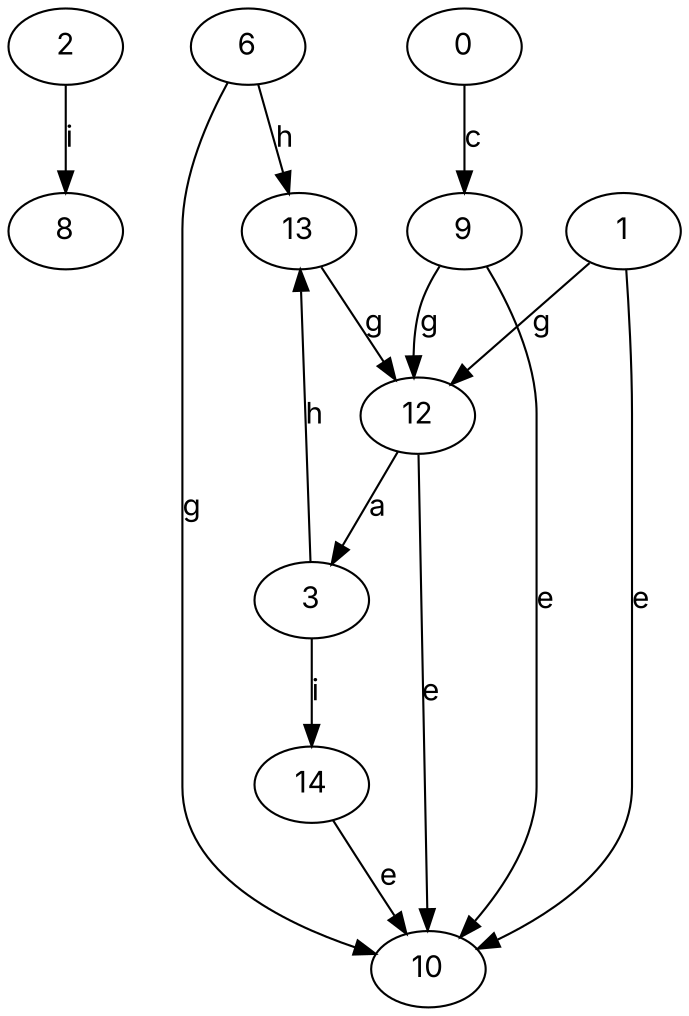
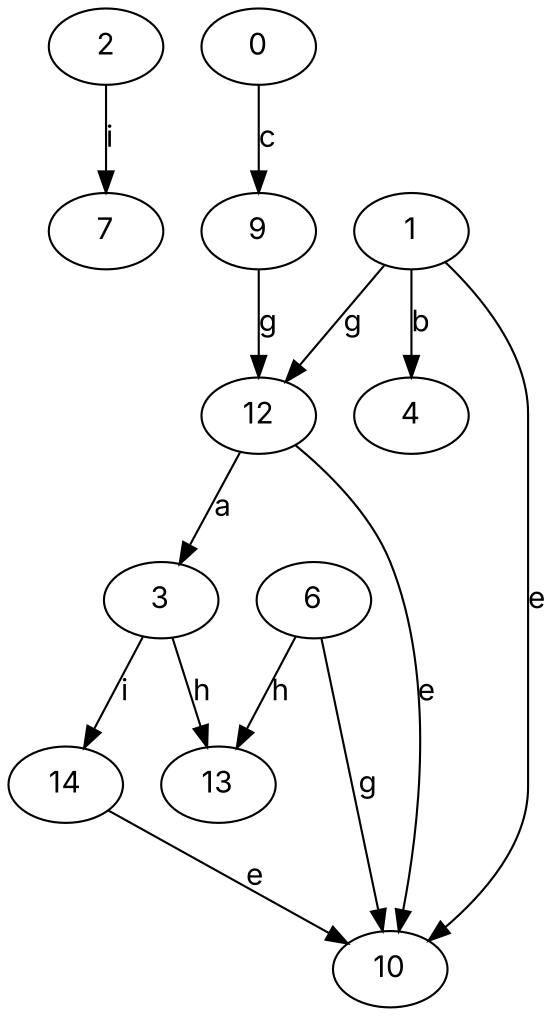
node "8": label "8" -> "7"
edge "13" -> "12": removed, label "g"
node "4": added
edge "9" -> "10": removed, label "e"
